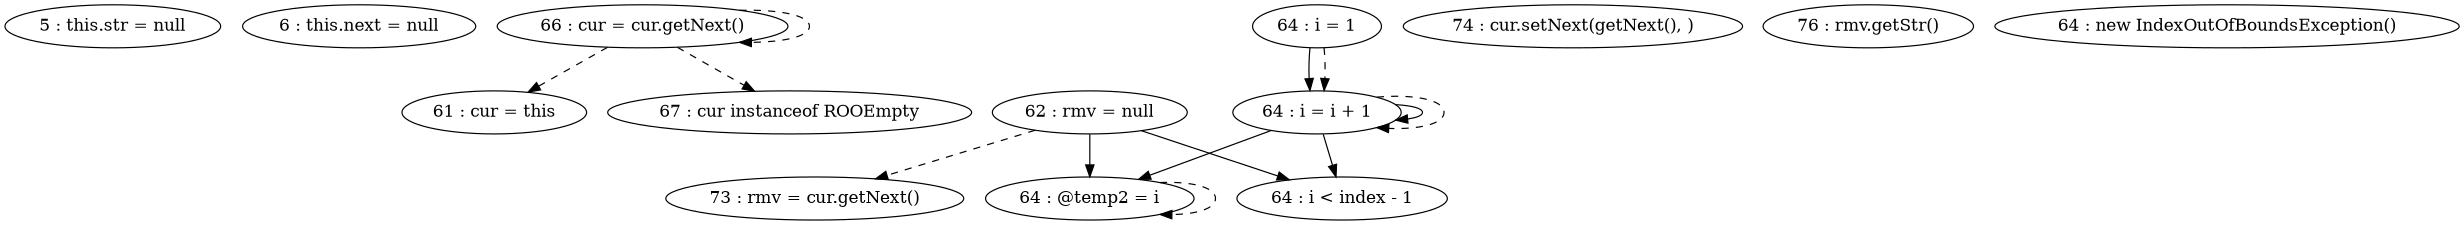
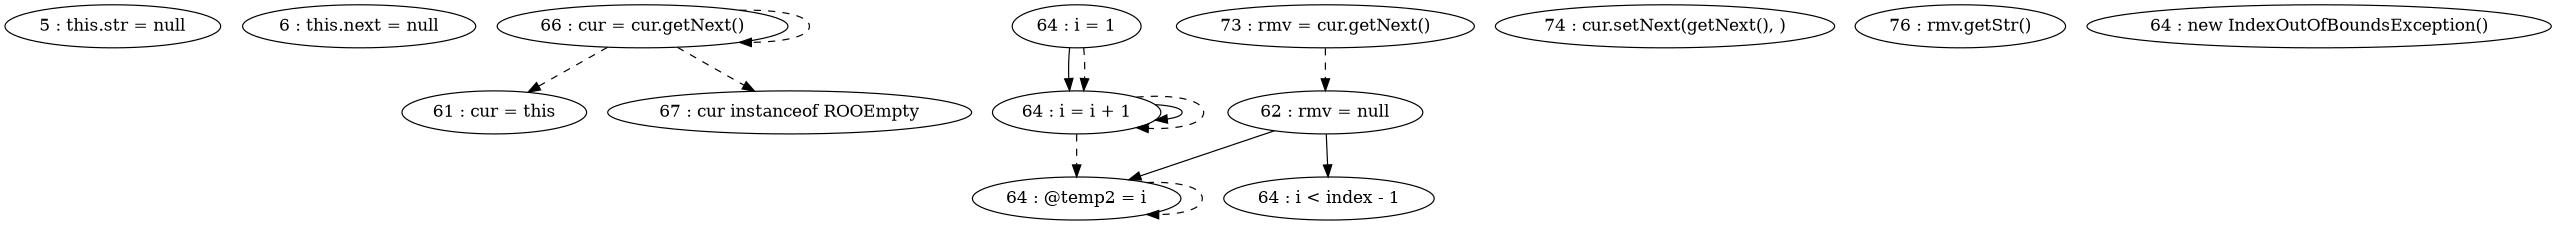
edge "64 : i = i + 1" -> "64 : @temp2 = i": style solid -> dashed
edge "64 : i = i + 1" -> "64 : i < index - 1": removed
edge "62 : rmv = null" -> "73 : rmv = cur.getNext()": reversed
